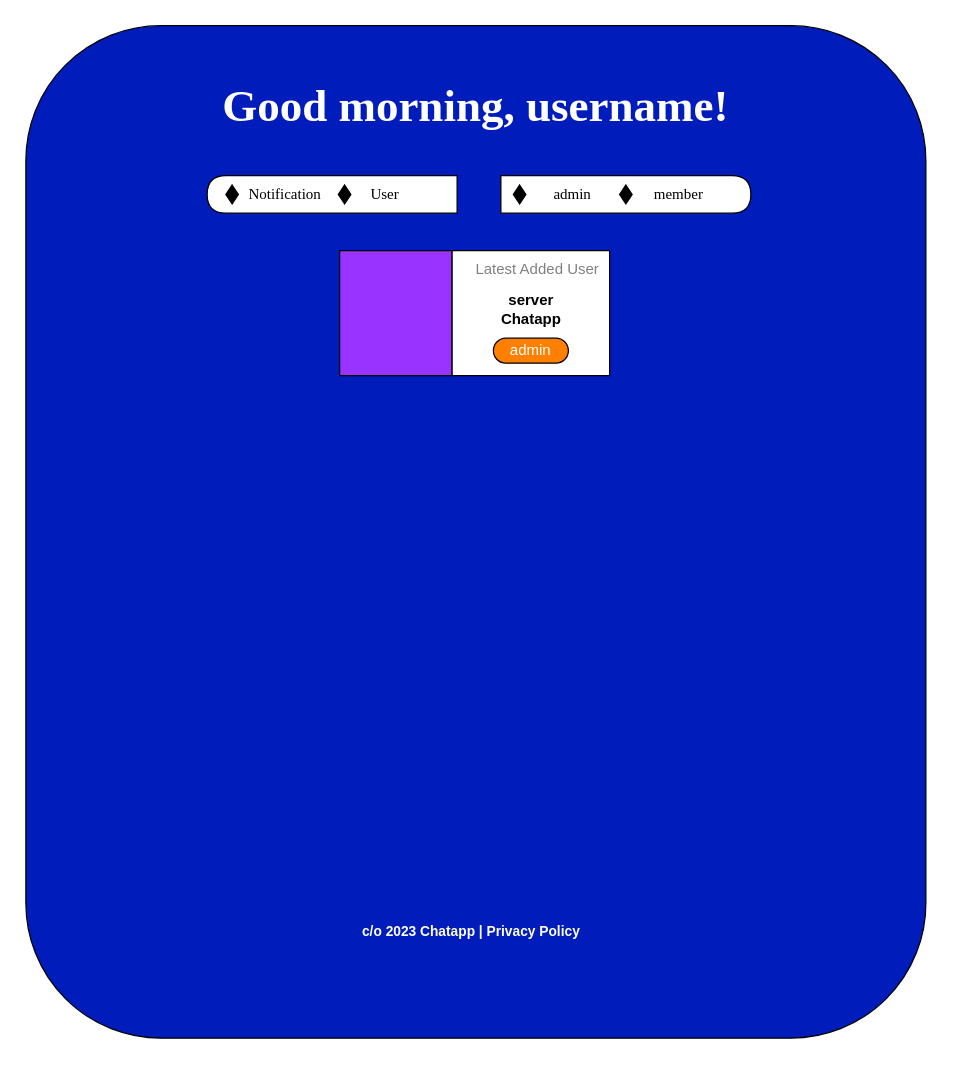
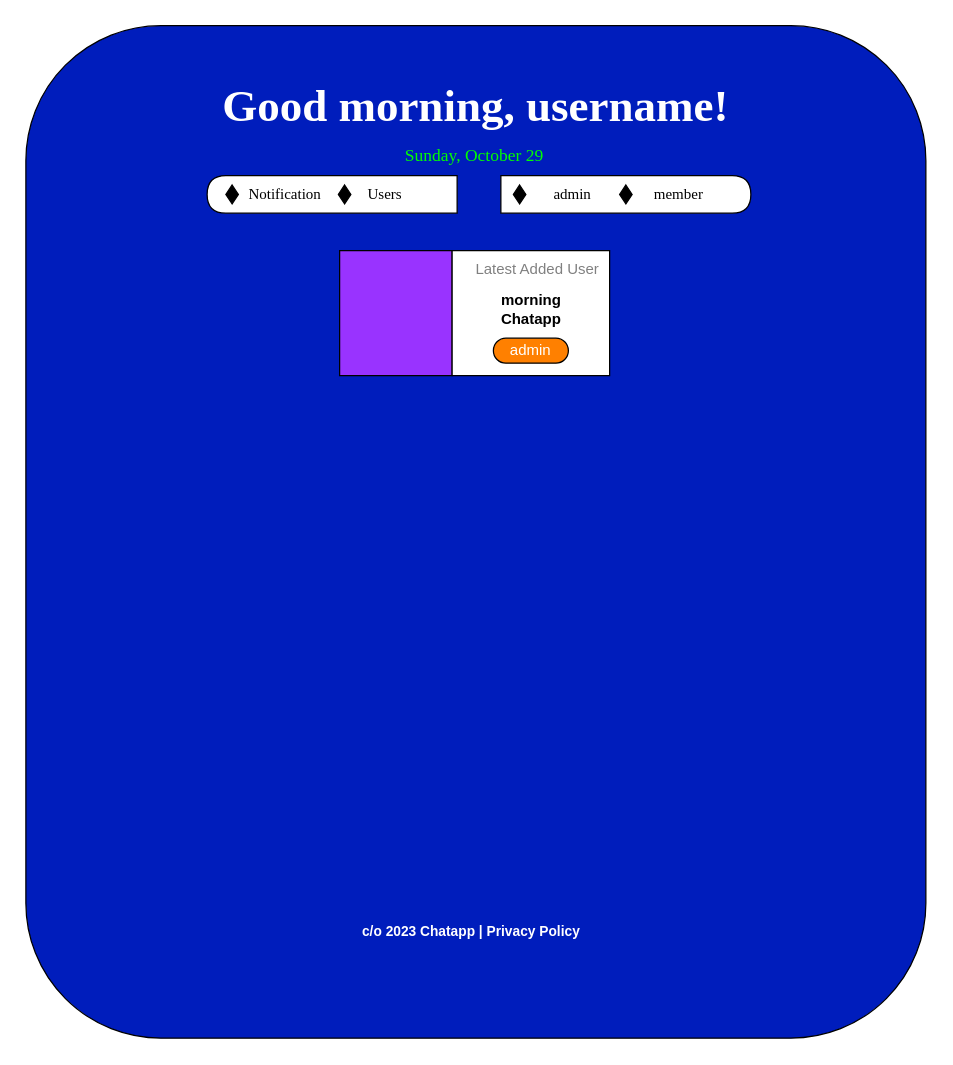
node "Sunday, October 29": added
node "User": label "User" -> "Users"
node "server": label "server" -> "morning"
